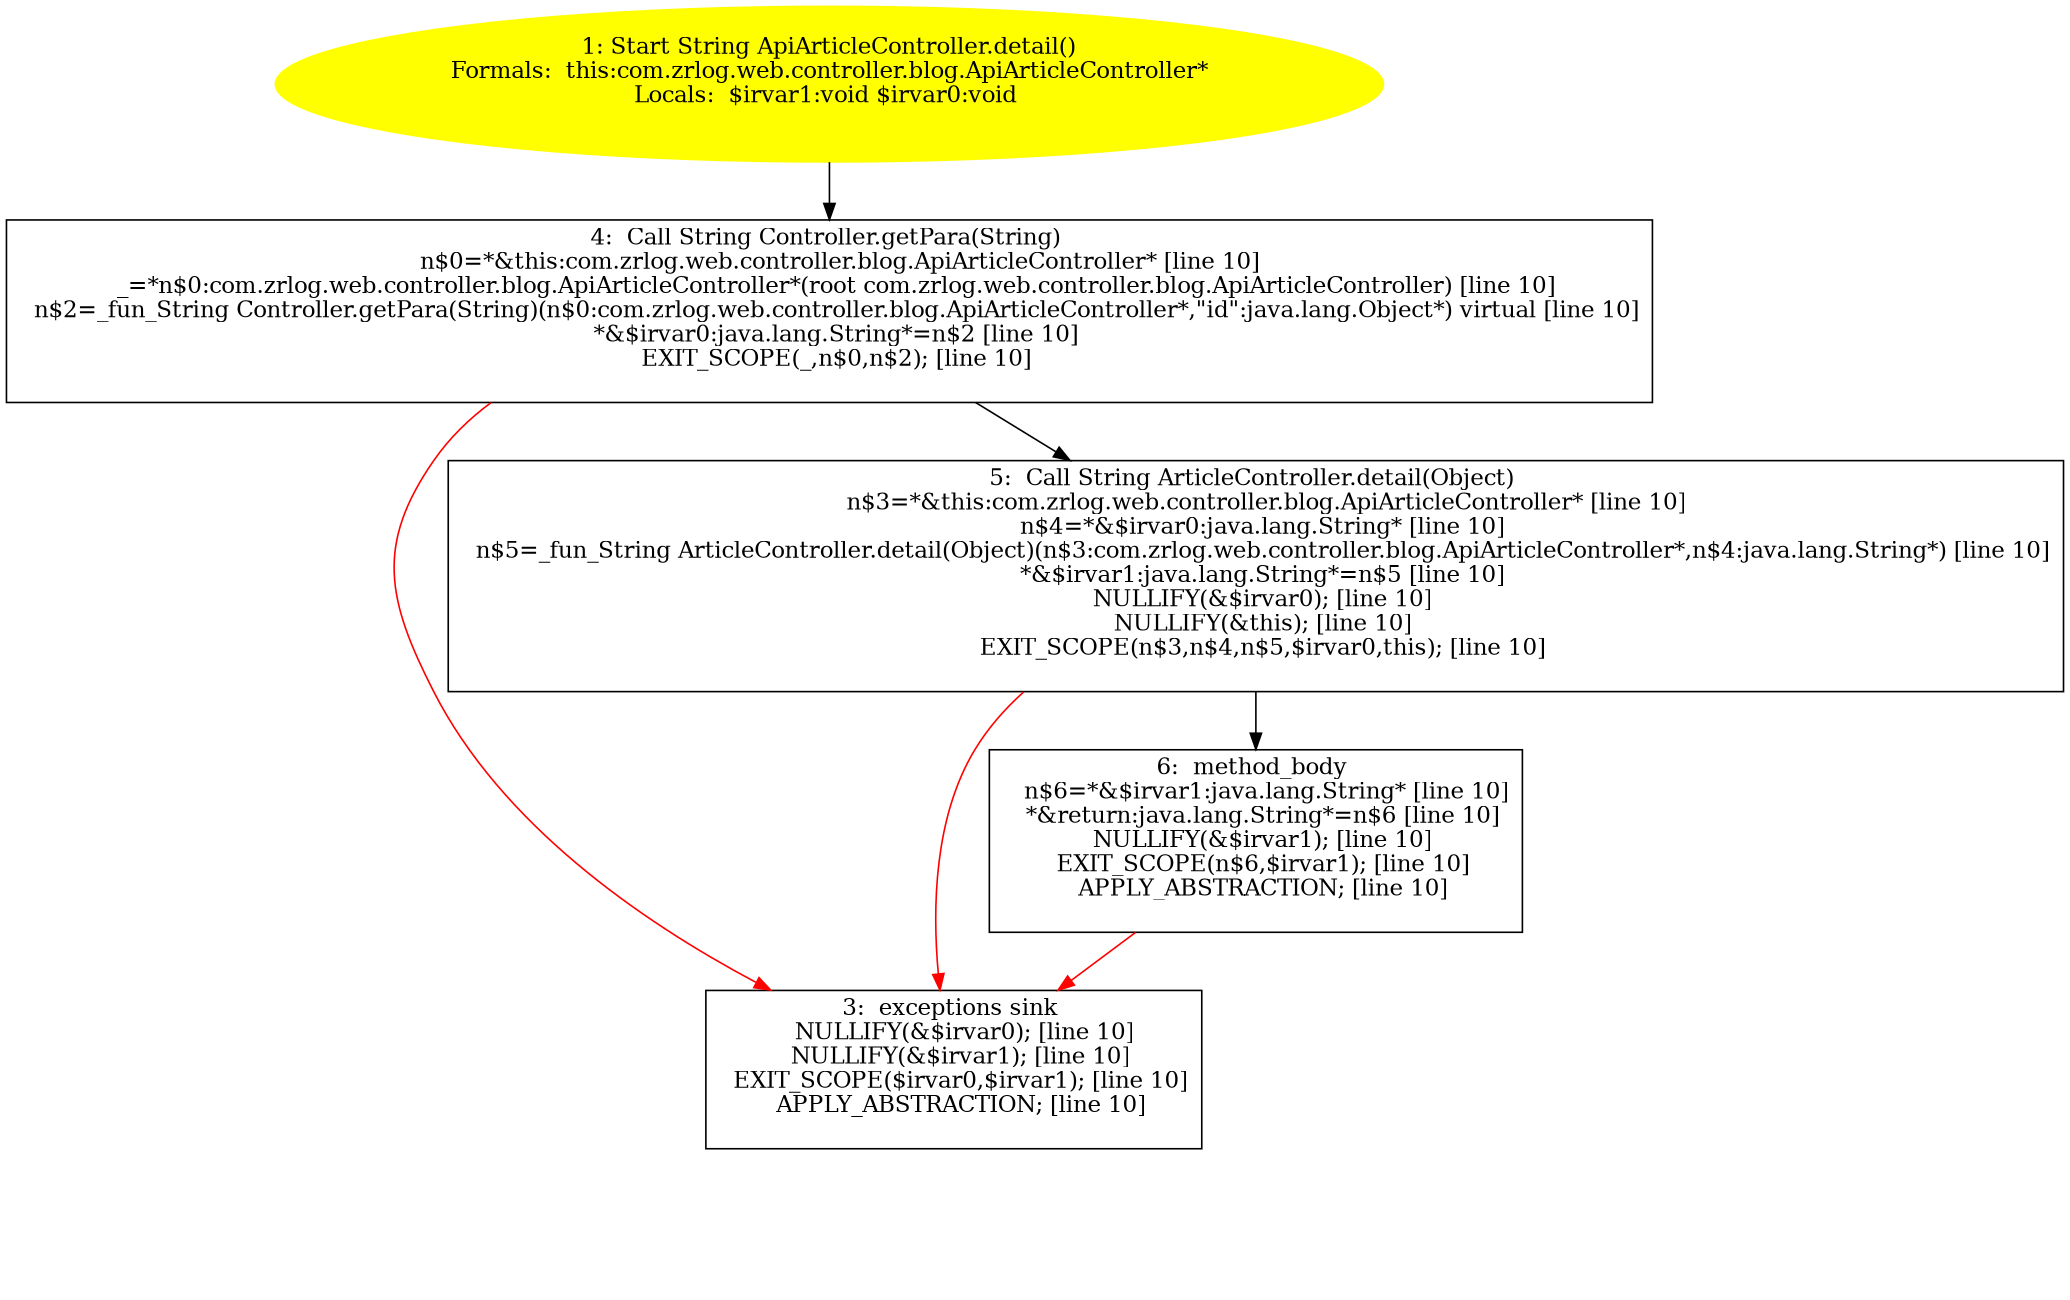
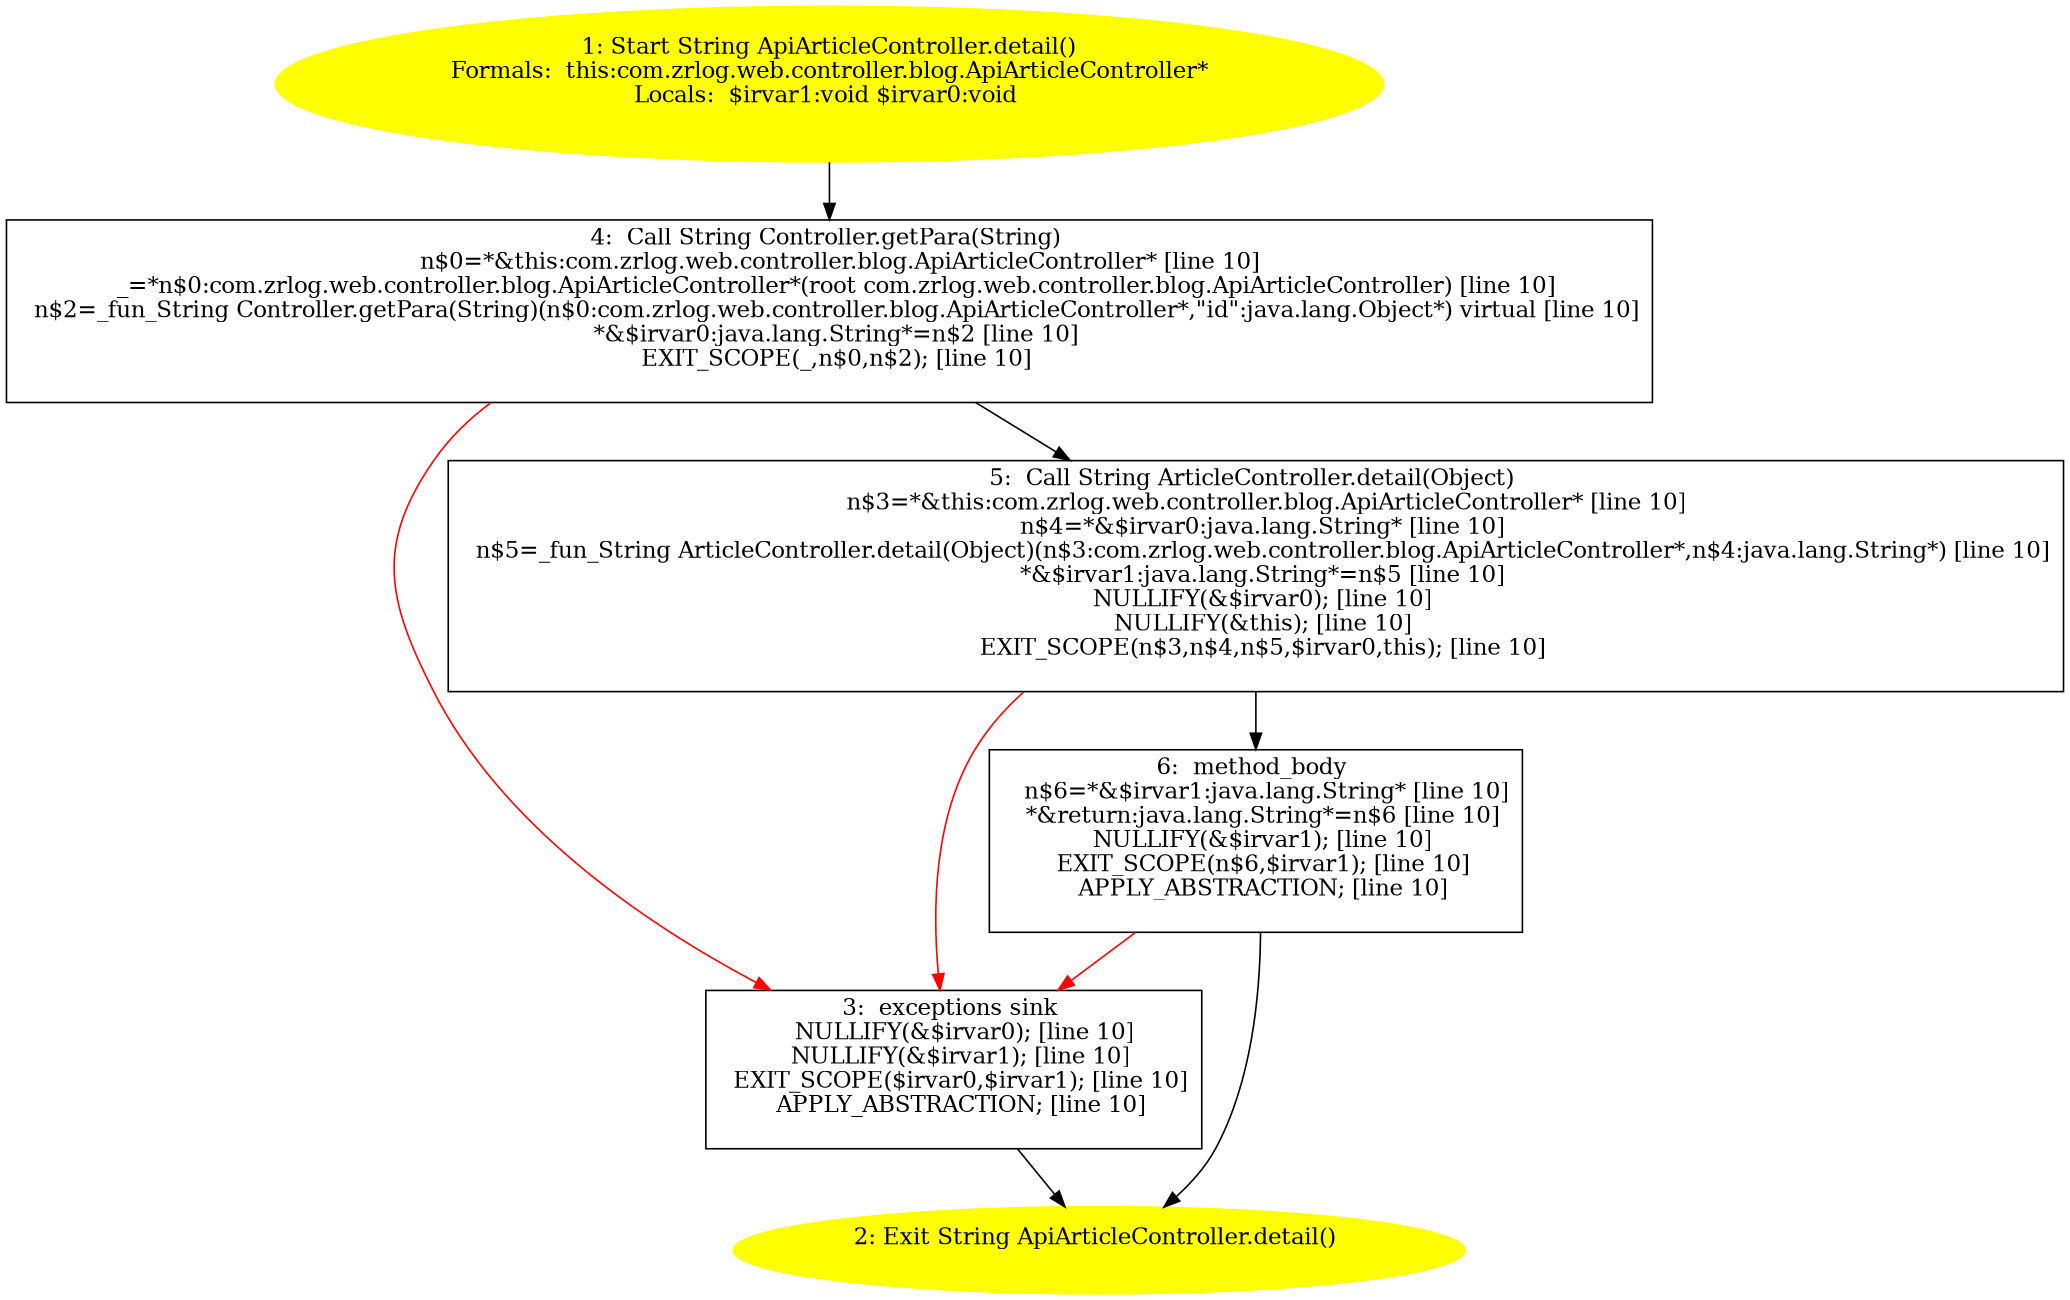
node "2: Exit String ApiArticleController.detail()": added
